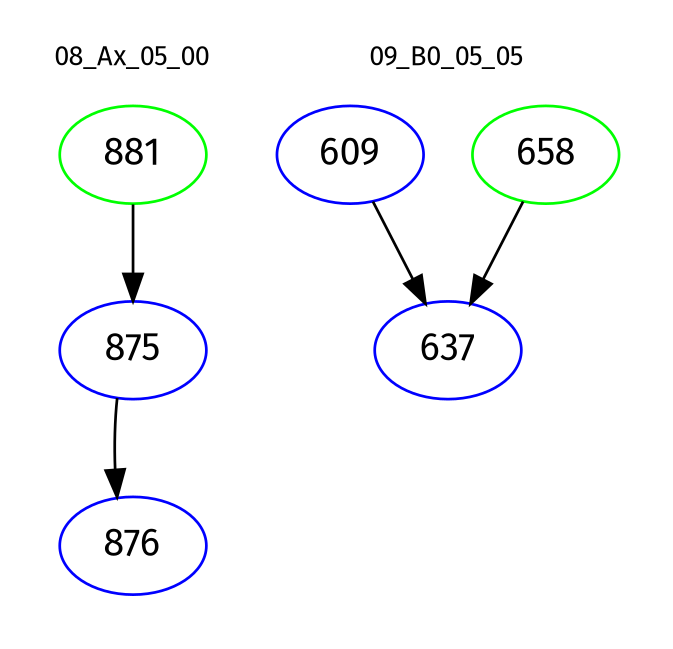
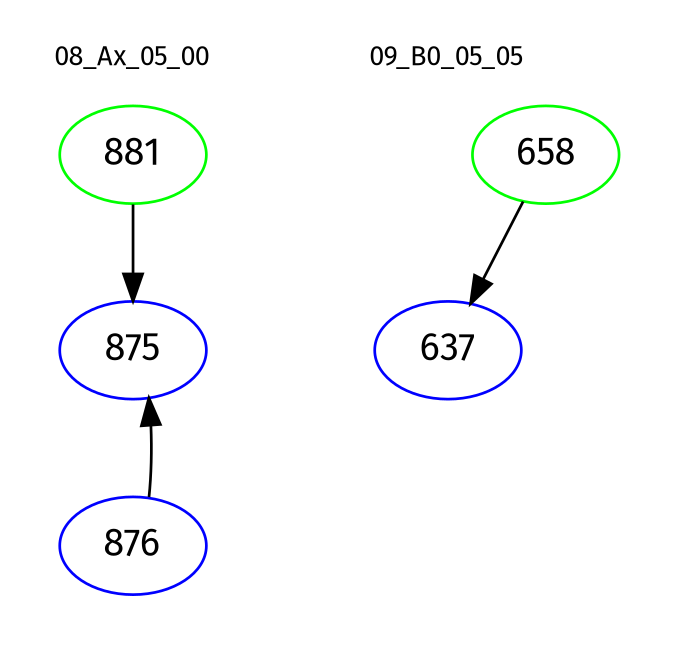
node "609": removed
edge "875" -> "876": reversed
